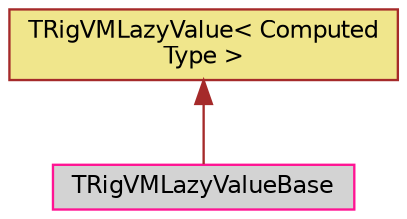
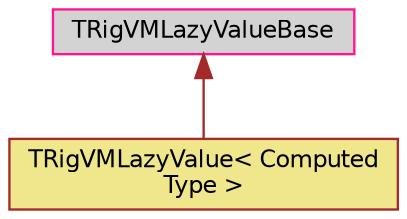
edge "TRigVMLazyValueBase" -> "TRigVMLazyValue< Computed Type >": reversed
